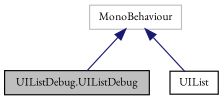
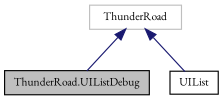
node "MonoBehaviour": label "MonoBehaviour" -> "ThunderRoad"
node "UIListDebug.UIListDebug": label "UIListDebug.UIListDebug" -> "ThunderRoad.UIListDebug"
